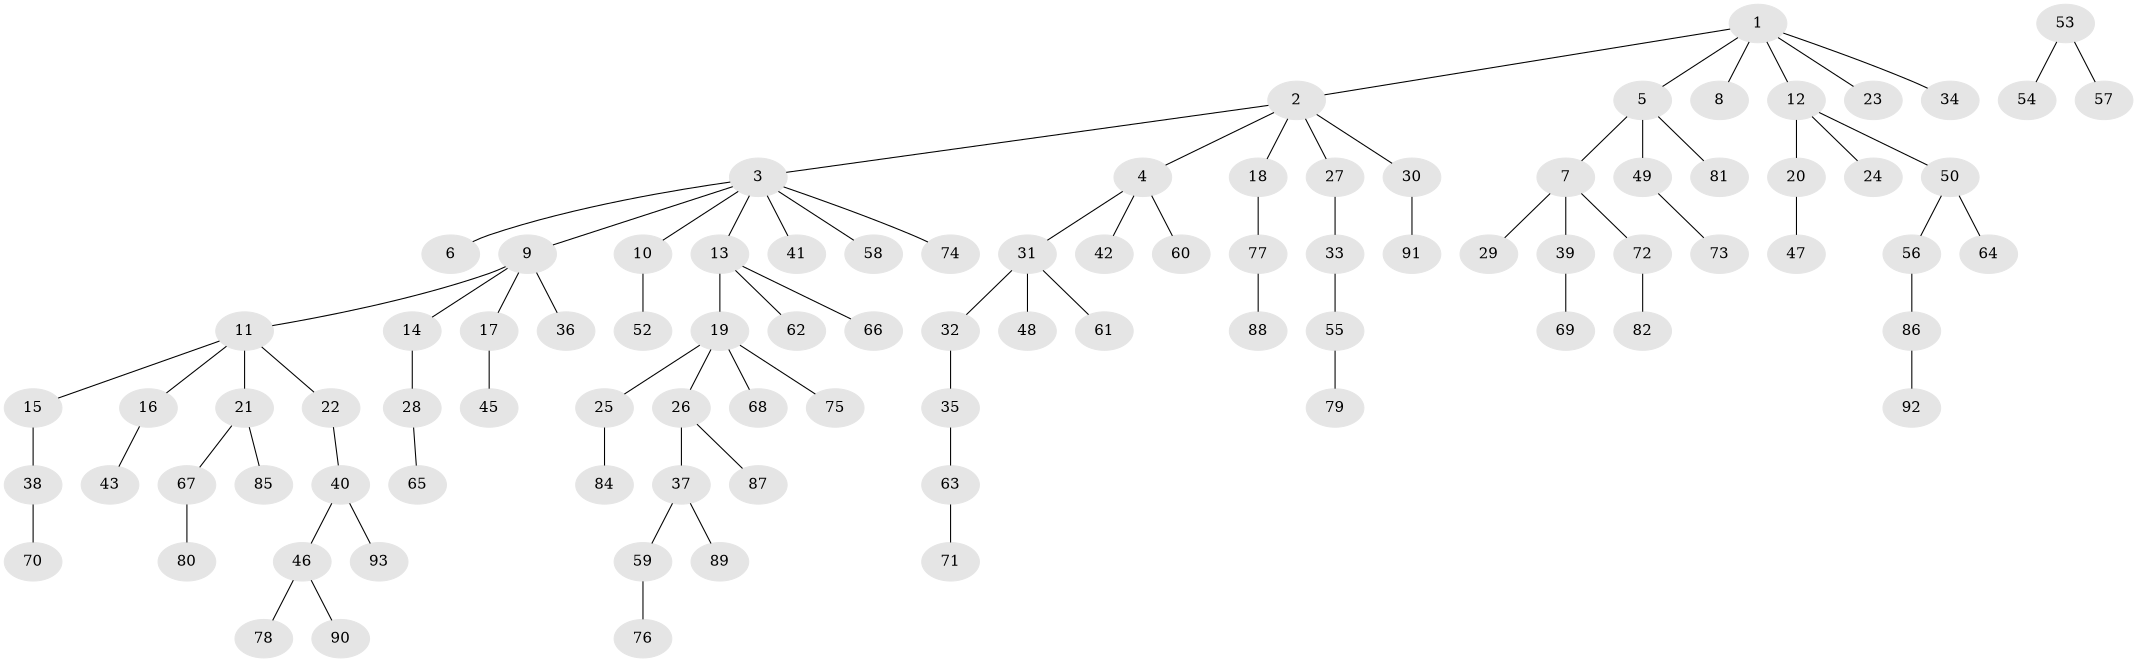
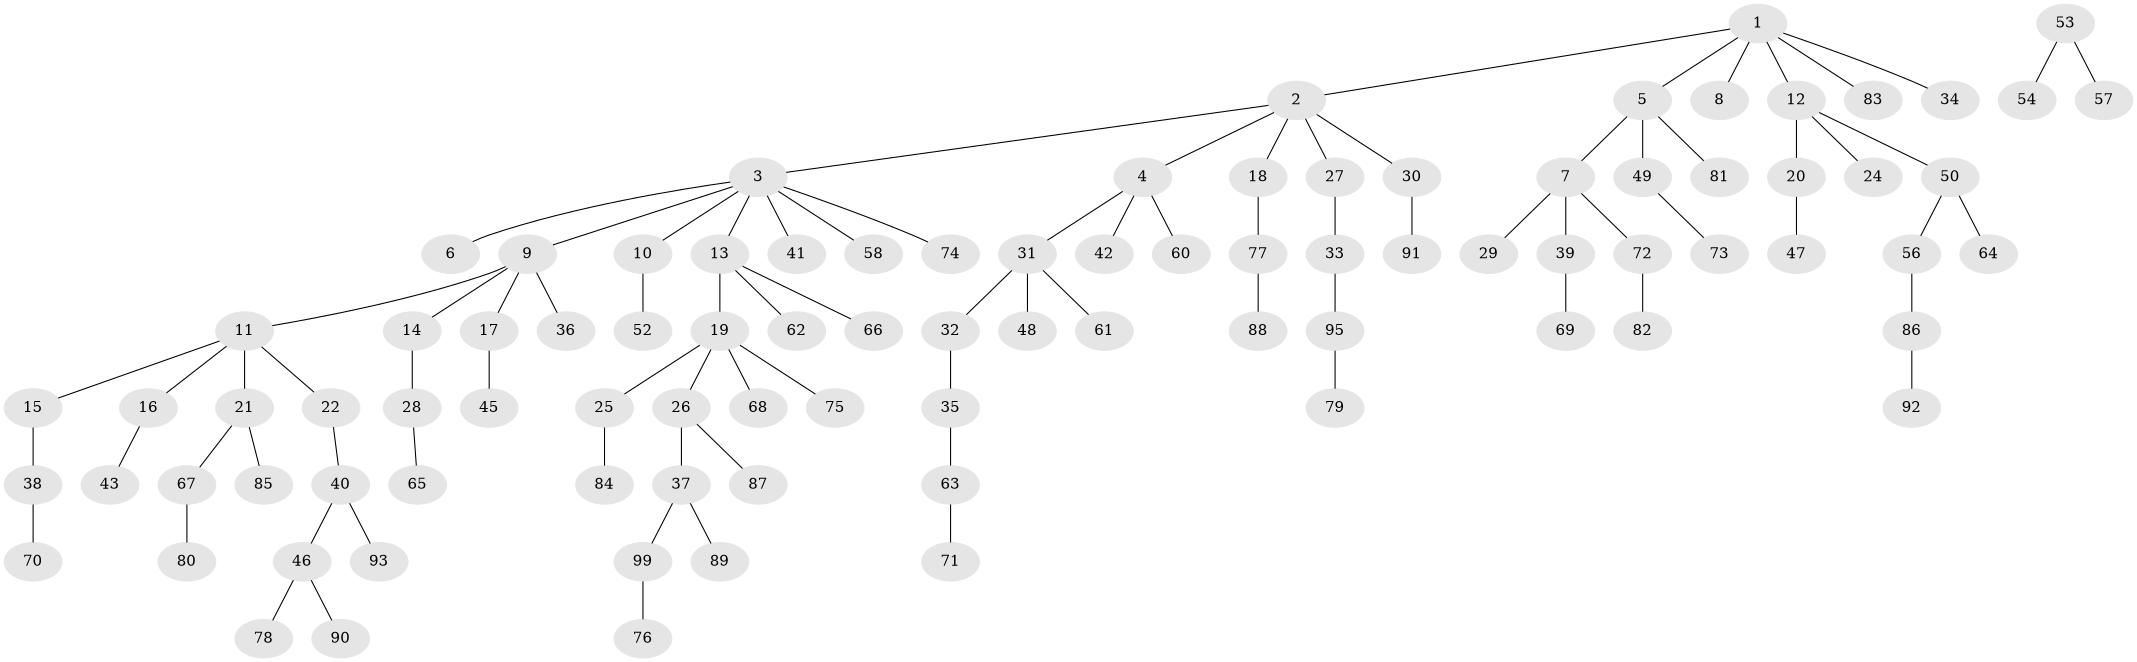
node "23": label "23" -> "83"
node "55": label "55" -> "95"
node "59": label "59" -> "99"
